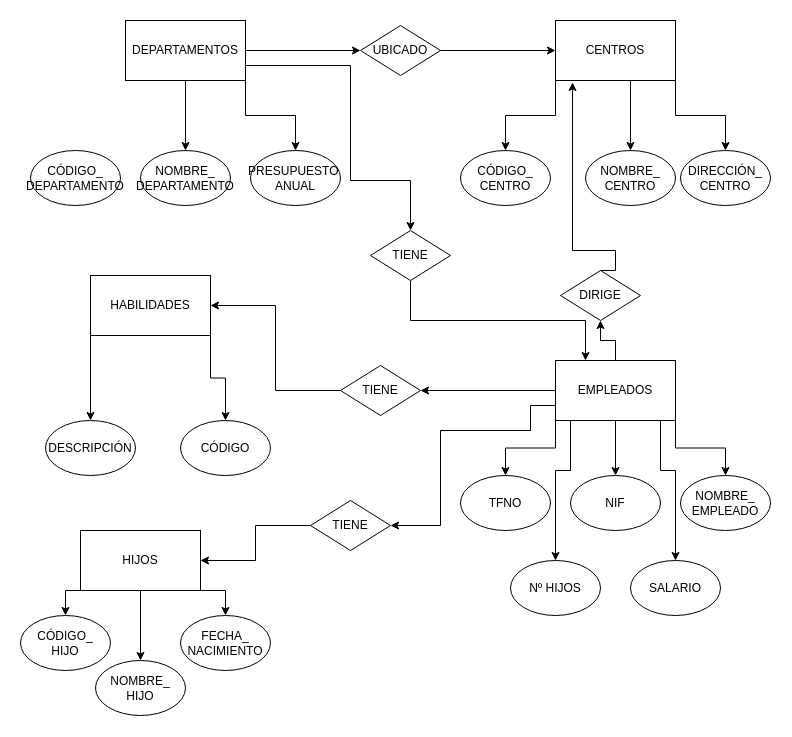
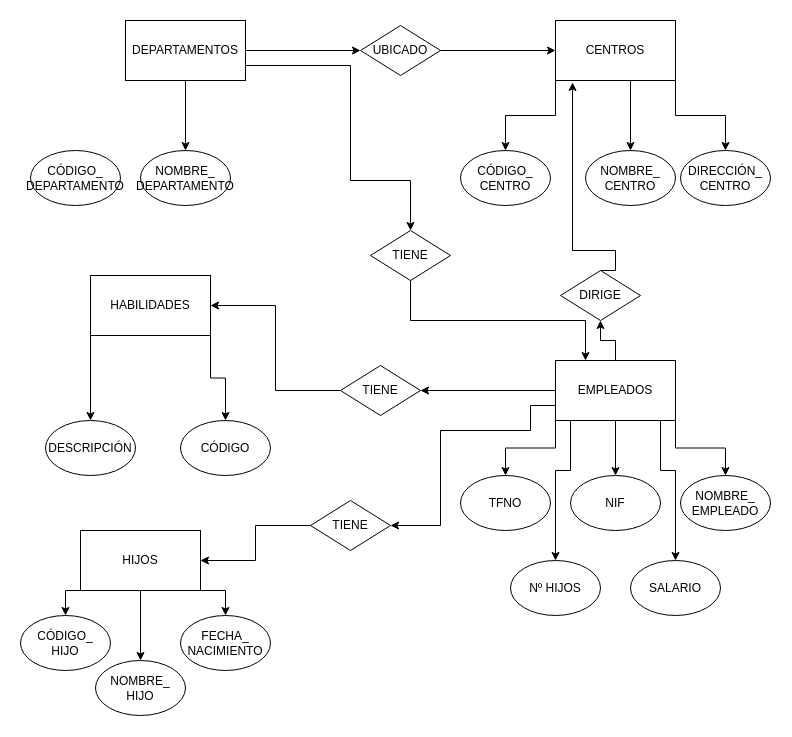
edge "DEPARTAMENTOS" -> "PRESUPUESTO ANUAL": removed
node "PRESUPUESTO ANUAL": removed
